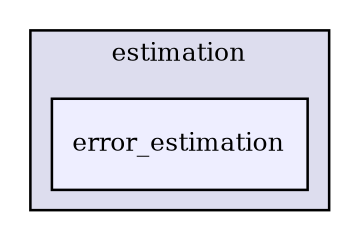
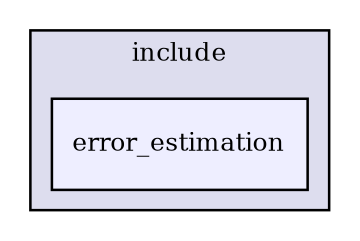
cluster "estimation": label "estimation" -> "include"
